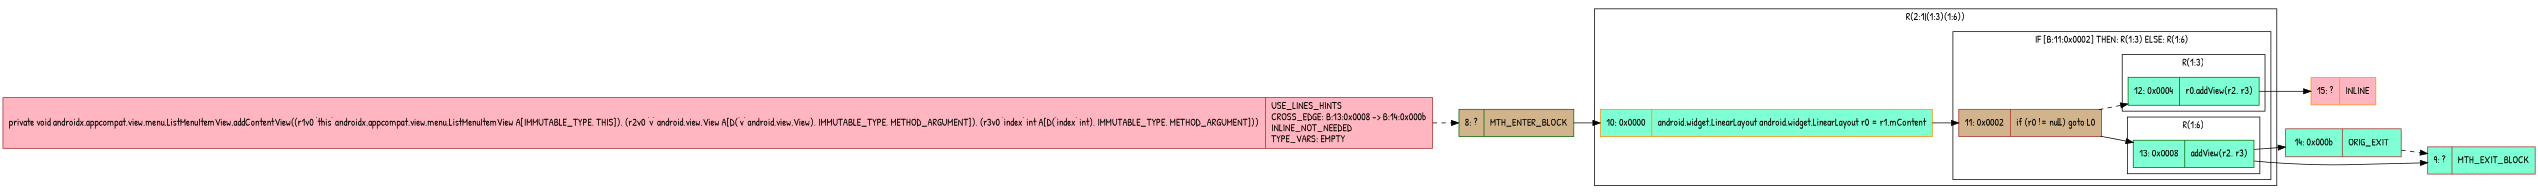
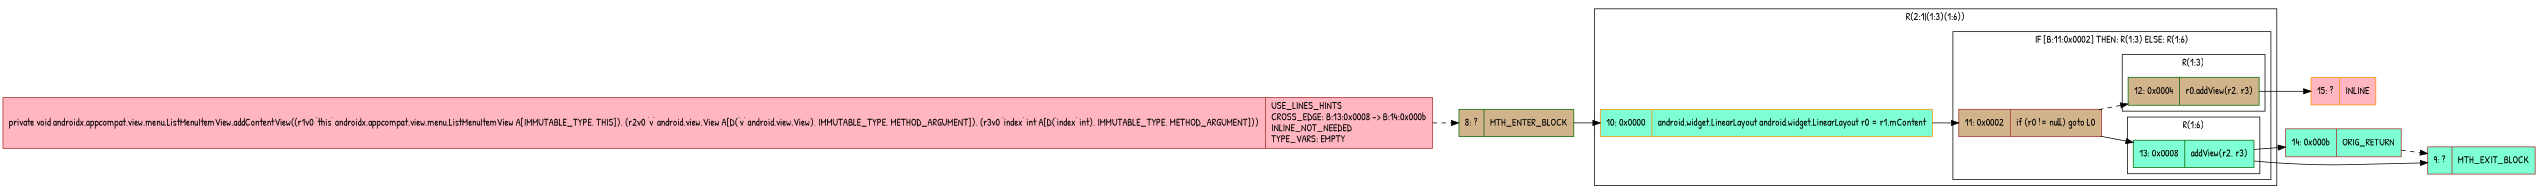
node "12: 0x0004": fillcolor aquamarine -> tan
node "14: 0x000b": text "ORIG_EXIT" -> "ORIG_RETURN"
